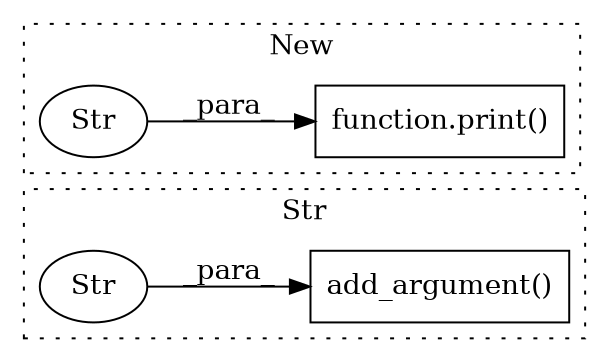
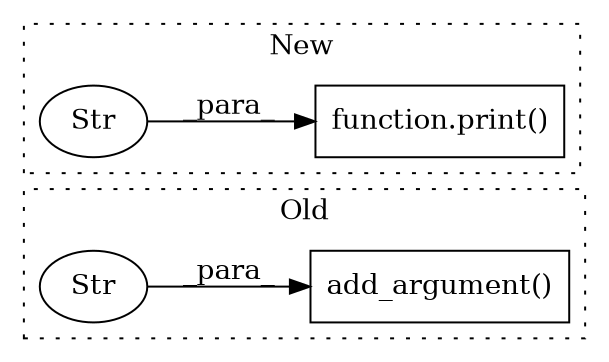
cluster "Str": label "Str" -> "Old"
